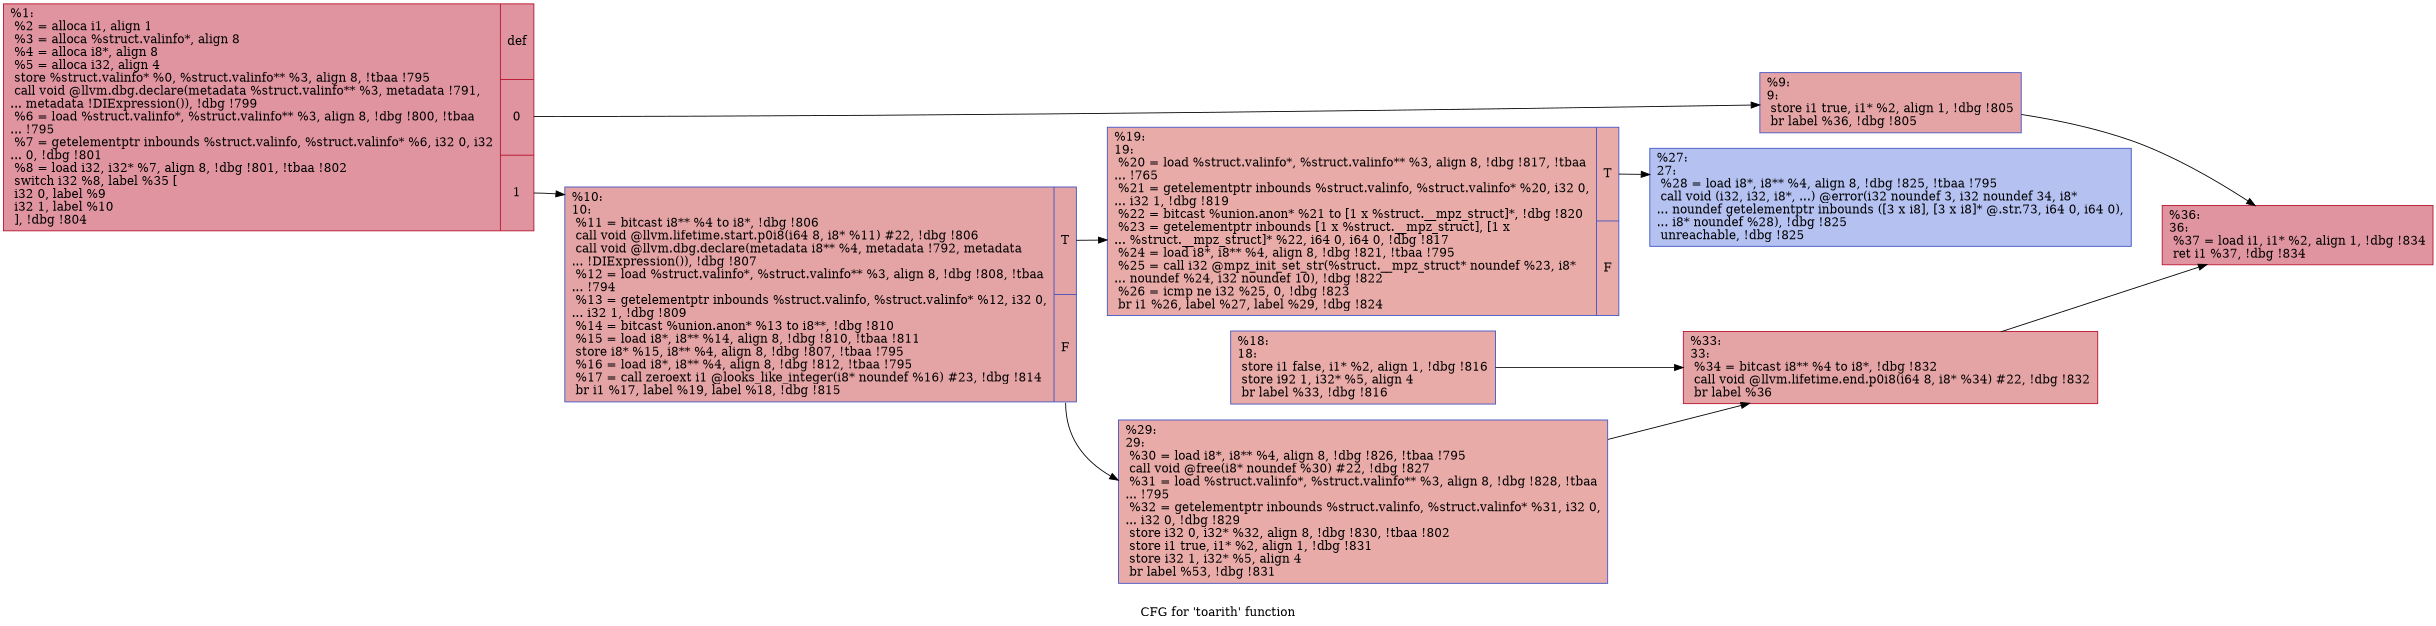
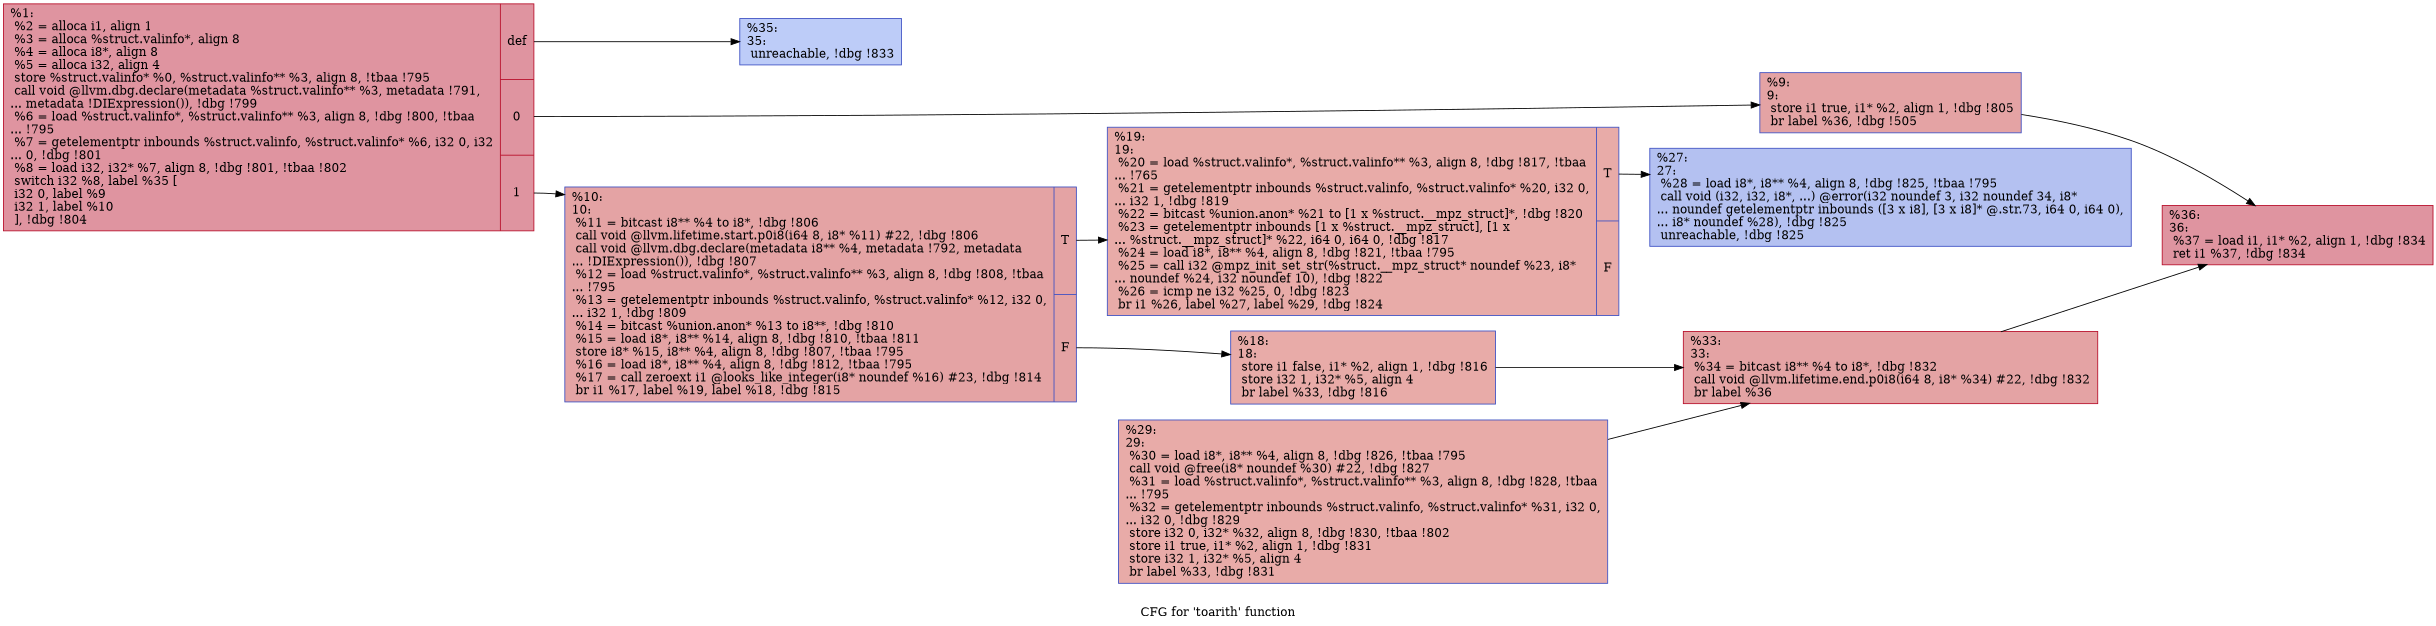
node "%35:": added
node "%9:": text "br label %36, !dbg !805" -> "br label %36, !dbg !505"
node "%10:": text "... !794" -> "... !795"
node "%18:": text "store i92 1, i32* %5, align 4" -> "store i32 1, i32* %5, align 4"
edge "%10:" -> "%29:": now "%10:" -> "%18:"
node "%29:": text "br label %53, !dbg !831" -> "br label %33, !dbg !831"
